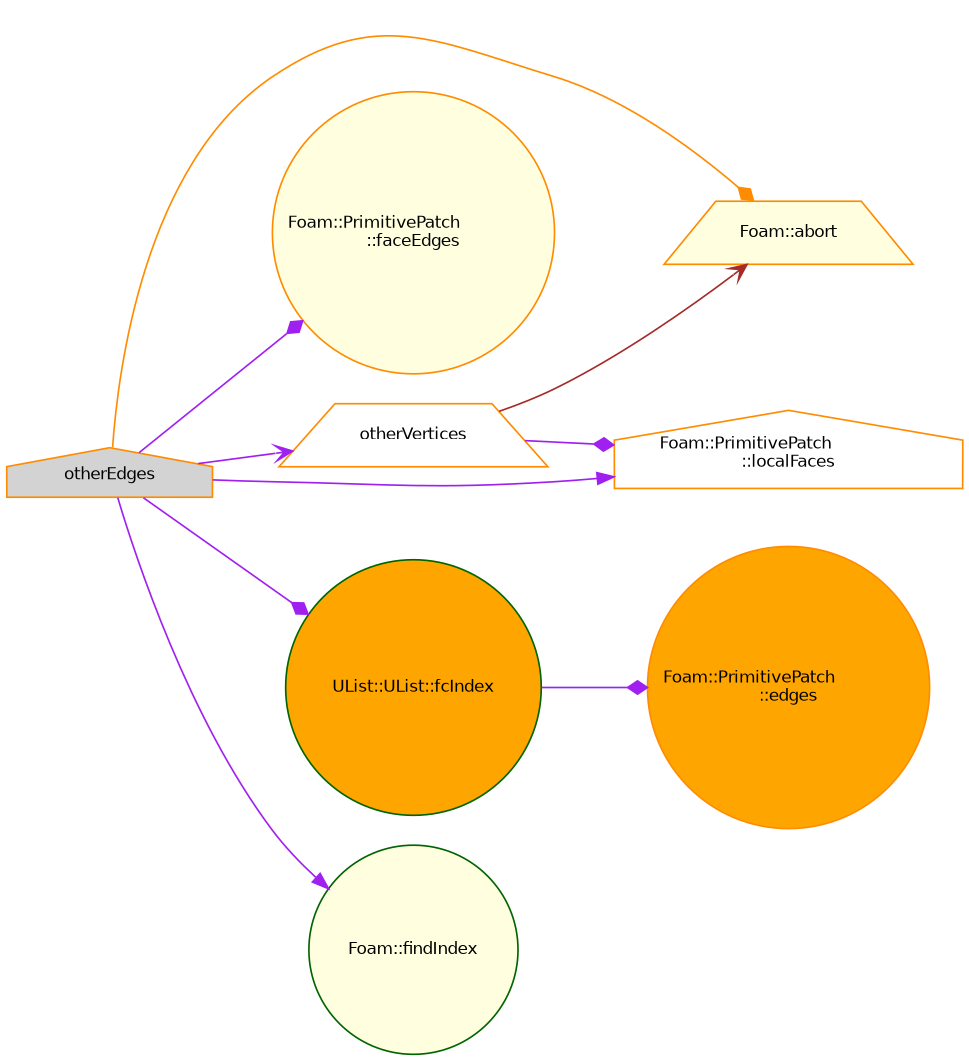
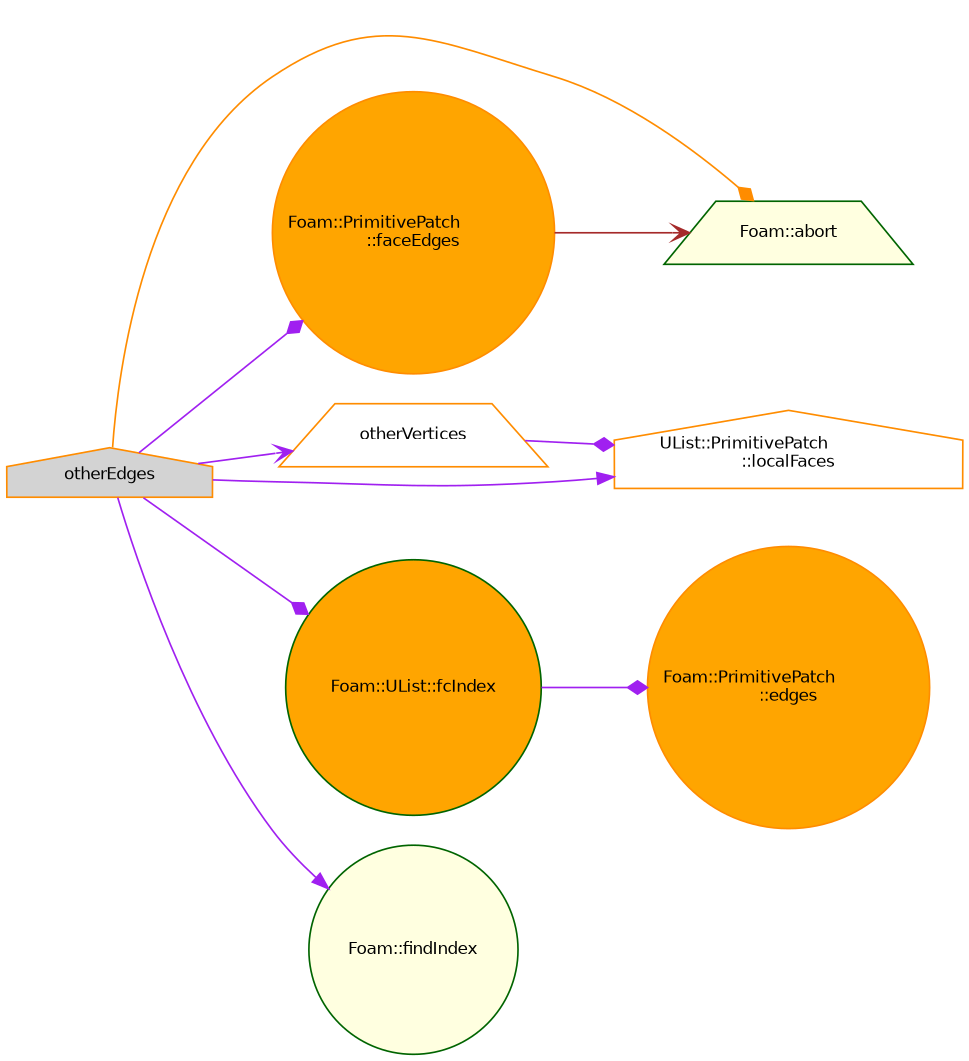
node "Foam::PrimitivePatch ::faceEdges": fillcolor lightyellow -> orange
node "Foam::abort": color darkorange -> darkgreen
edge "otherVertices" -> "Foam::abort": now "Foam::PrimitivePatch ::faceEdges" -> "Foam::abort"
node "Foam::PrimitivePatch ::localFaces": label "Foam::PrimitivePatch ::localFaces" -> "UList::PrimitivePatch ::localFaces"
node "UList::UList::fcIndex": label "UList::UList::fcIndex" -> "Foam::UList::fcIndex"
